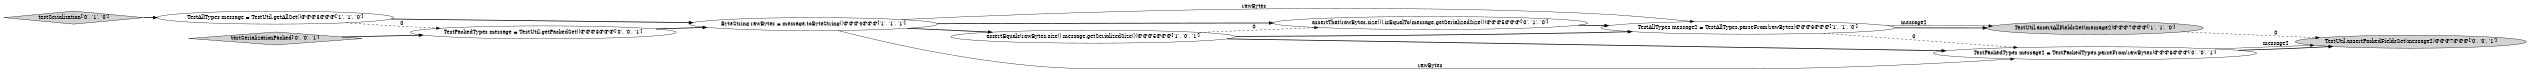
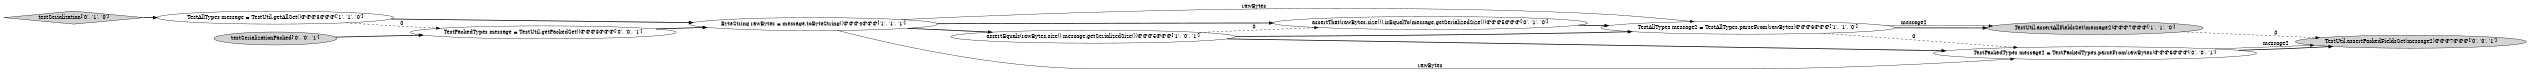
node "testSerializationPacked['0', '0', '1']": shape diamond -> ellipse
